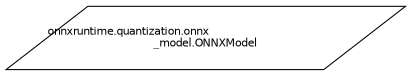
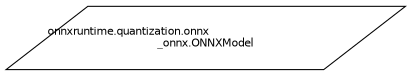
node "onnxruntime.quantization.onnx _model.ONNXModel": label "onnxruntime.quantization.onnx _model.ONNXModel" -> "onnxruntime.quantization.onnx _onnx.ONNXModel"
